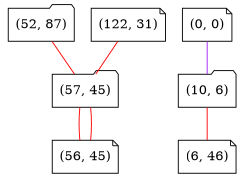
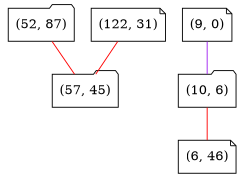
node "(0, 0)": label "(0, 0)" -> "(9, 0)"
node "(56, 45)": removed
